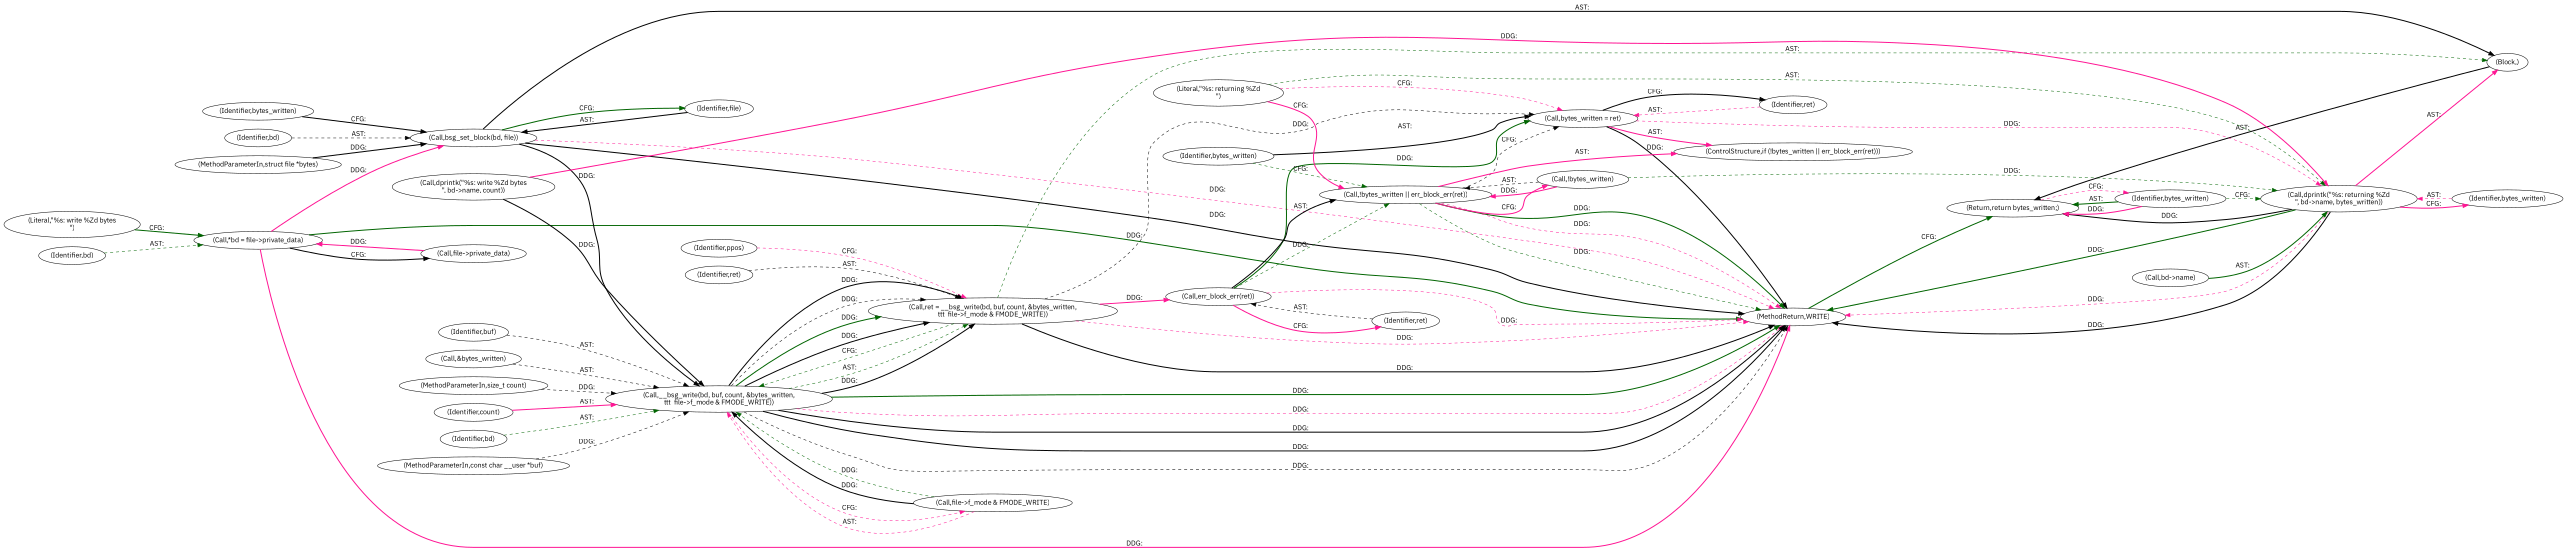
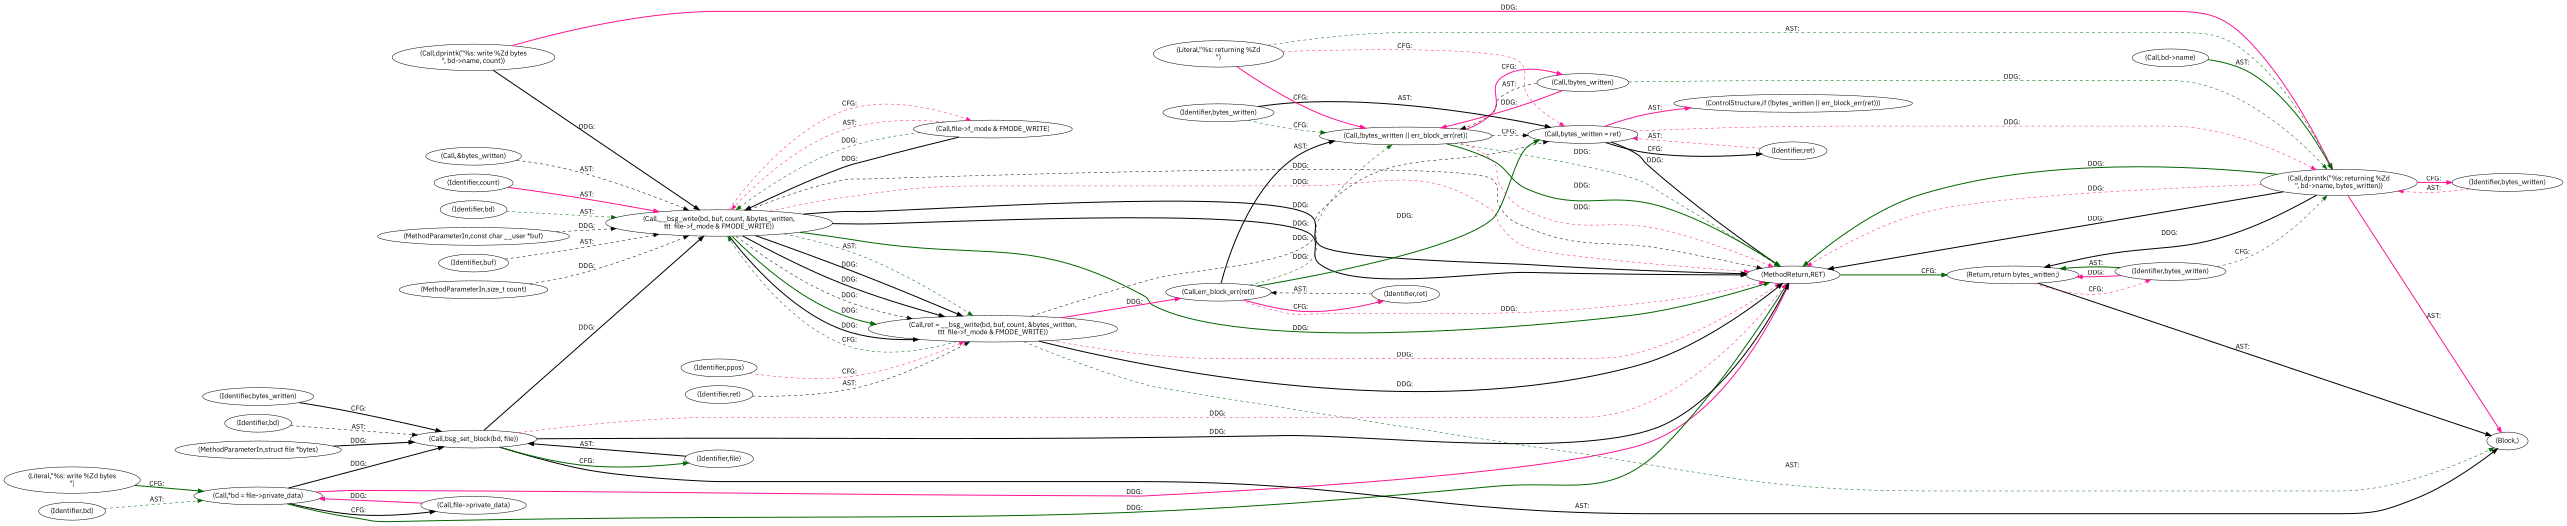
edge "(Block,)" -> "(Return,return bytes_written;)": reversed
edge "(Call,!bytes_written || err_block_err(ret))" -> "(ControlStructure,if (!bytes_written || err_block_err(ret)))": removed, label "AST:"
edge "(Call,*bd = file->private_data)" -> "(Call,bsg_set_block(bd, file))": color deeppink -> black
node "(MethodReturn,WRITE)": label "(MethodReturn,WRITE)" -> "(MethodReturn,RET)"
